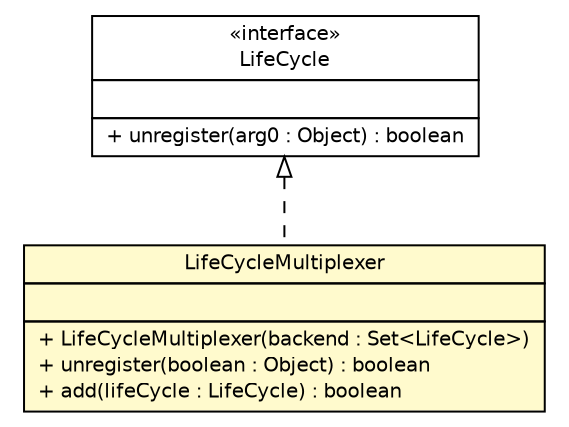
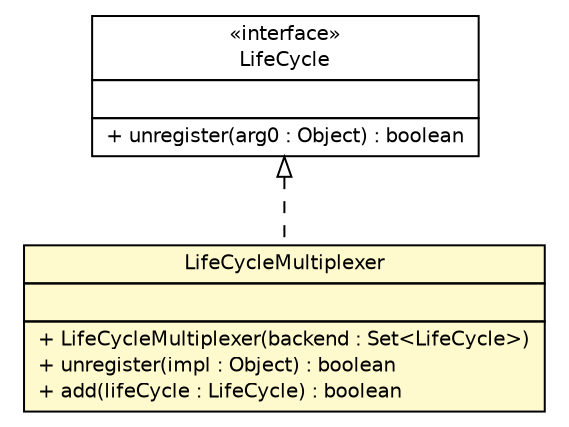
node "LifeCycleMultiplexer": text "+ unregister(boolean : Object) : boolean" -> "+ unregister(impl : Object) : boolean"
